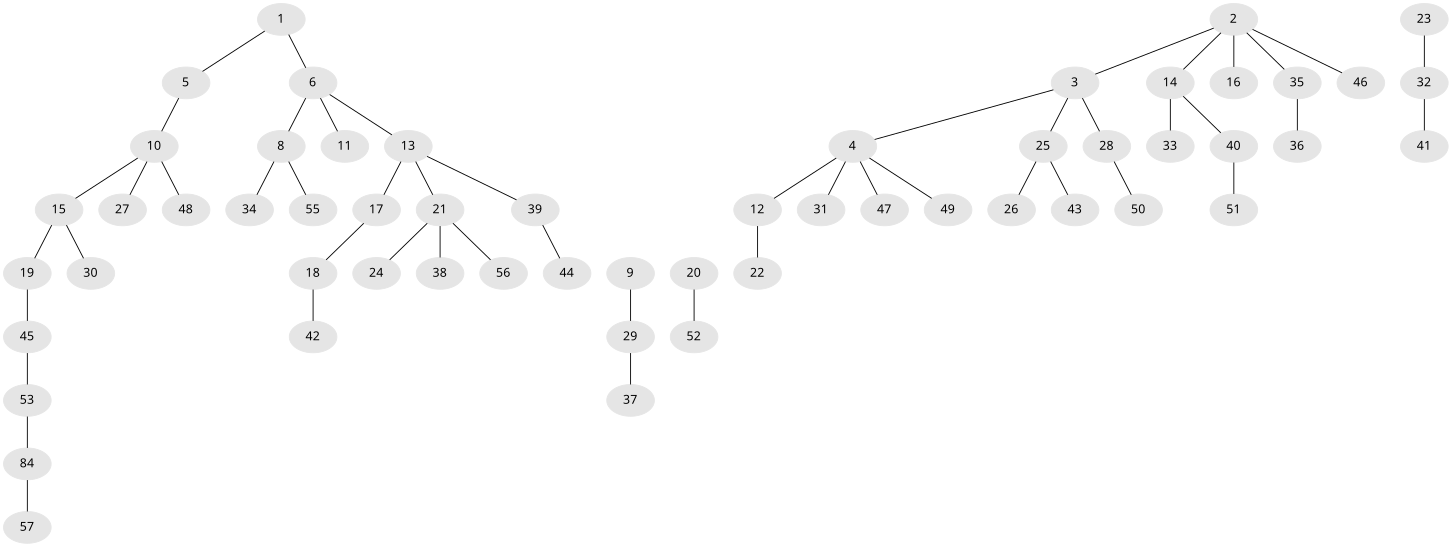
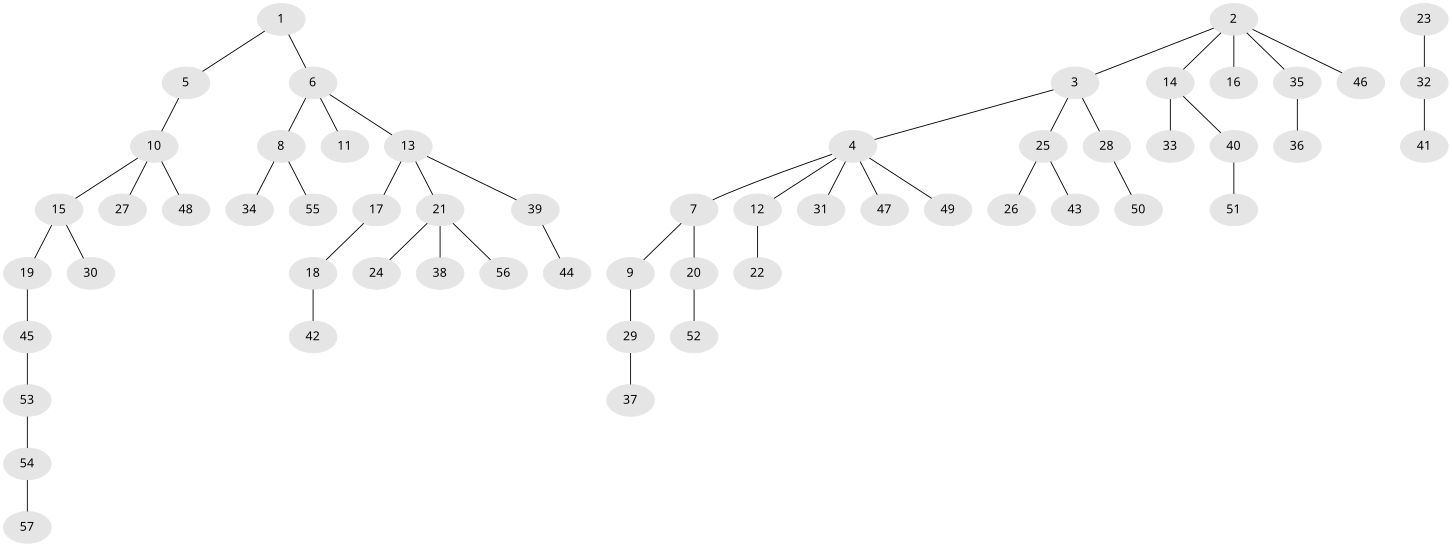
node "7": added
node "84": label "84" -> "54"
